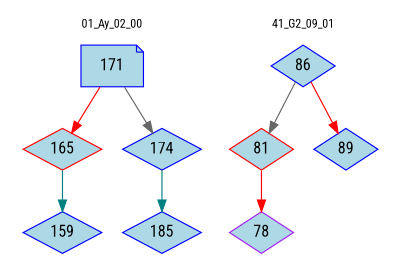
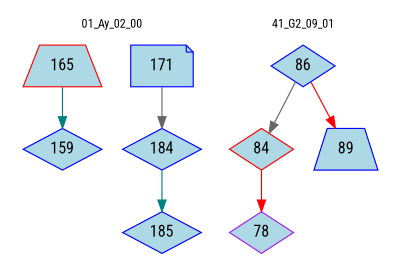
edge "171" -> "165": removed
node "165": shape diamond -> trapezium
node "174": label "174" -> "184"
node "81": label "81" -> "84"
node "89": shape diamond -> trapezium
